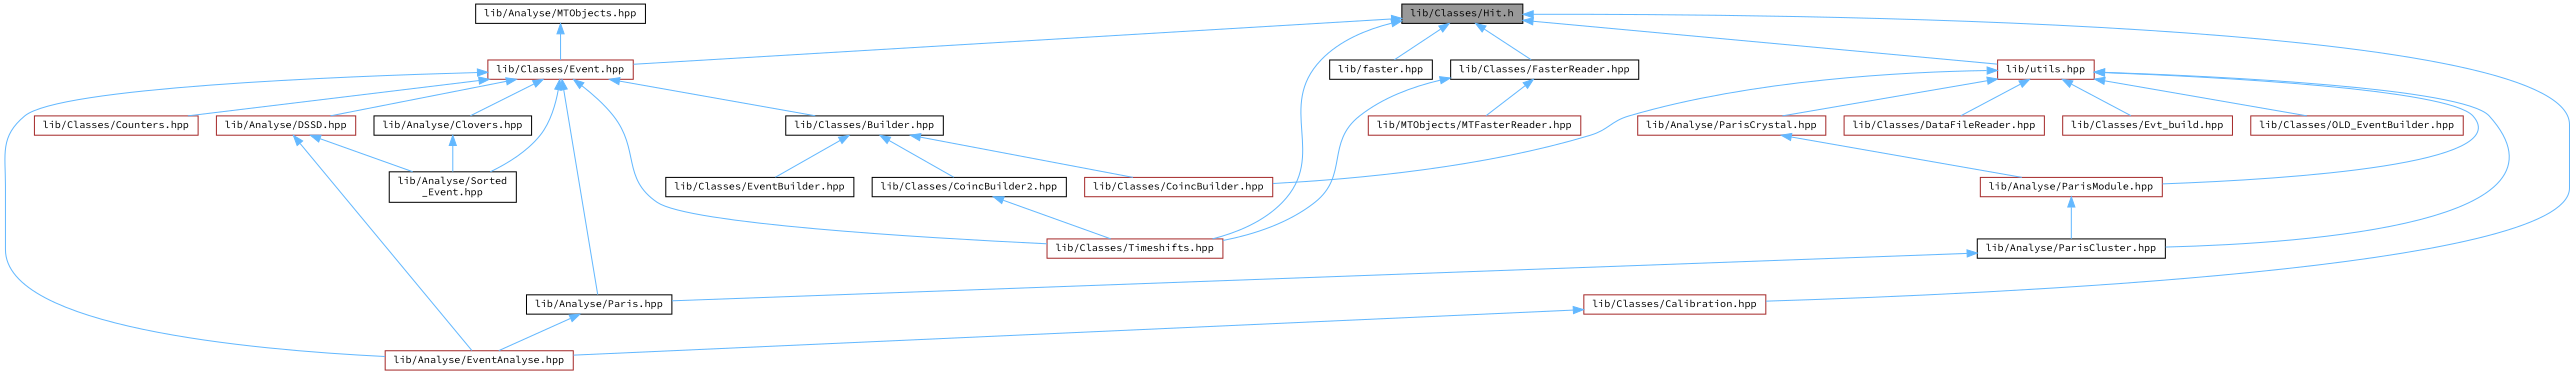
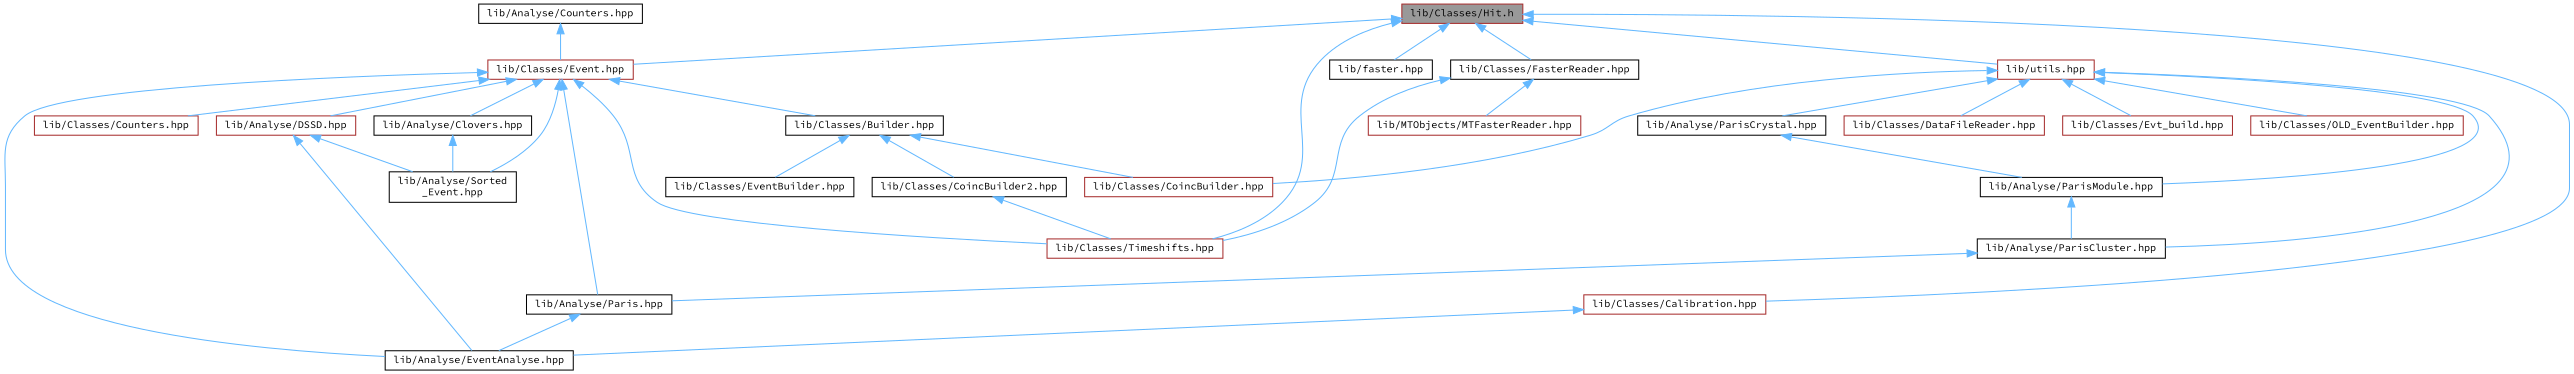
node "lib/Analyse/MTObjects.hpp": label "lib/Analyse/MTObjects.hpp" -> "lib/Analyse/Counters.hpp"
node "lib/Classes/Hit.h": color black -> brown
node "lib/Analyse/ParisCrystal.hpp": color brown -> black
node "lib/Analyse/ParisModule.hpp": color brown -> black
node "lib/Analyse/EventAnalyse.hpp": color brown -> black
